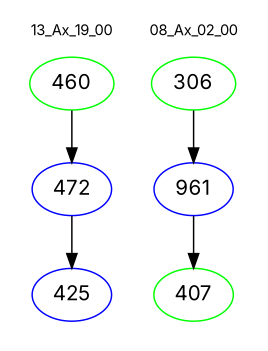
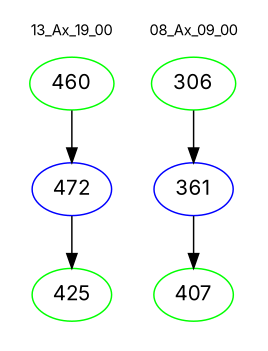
cluster "08_Ax_02_00": label "08_Ax_02_00" -> "08_Ax_09_00"
node "961": label "961" -> "361"
node "425": color blue -> green
